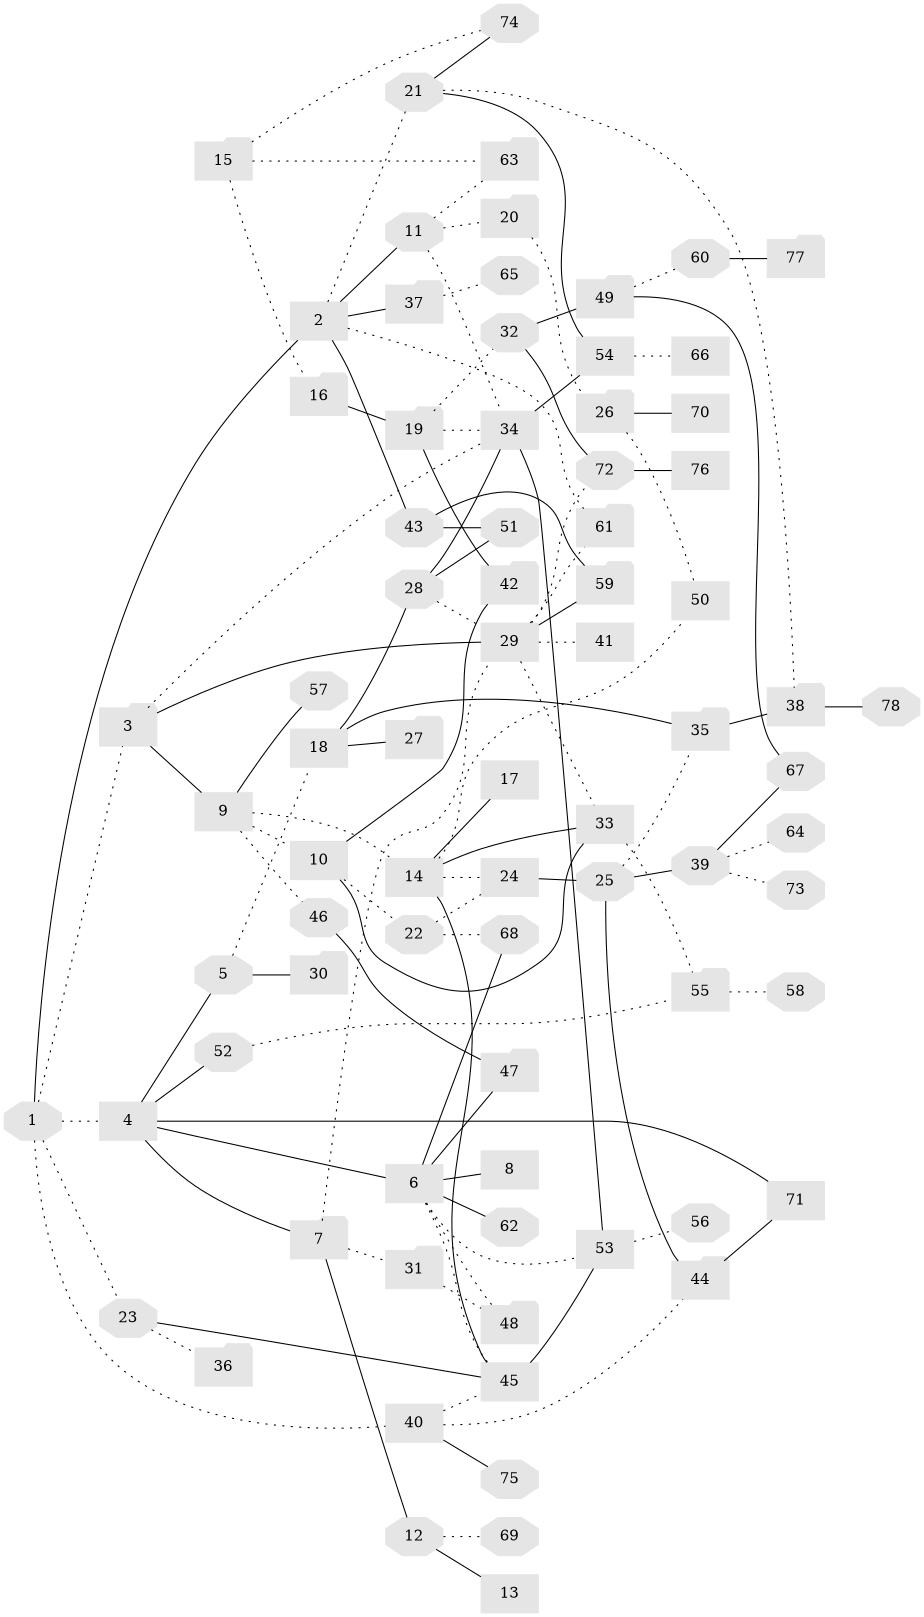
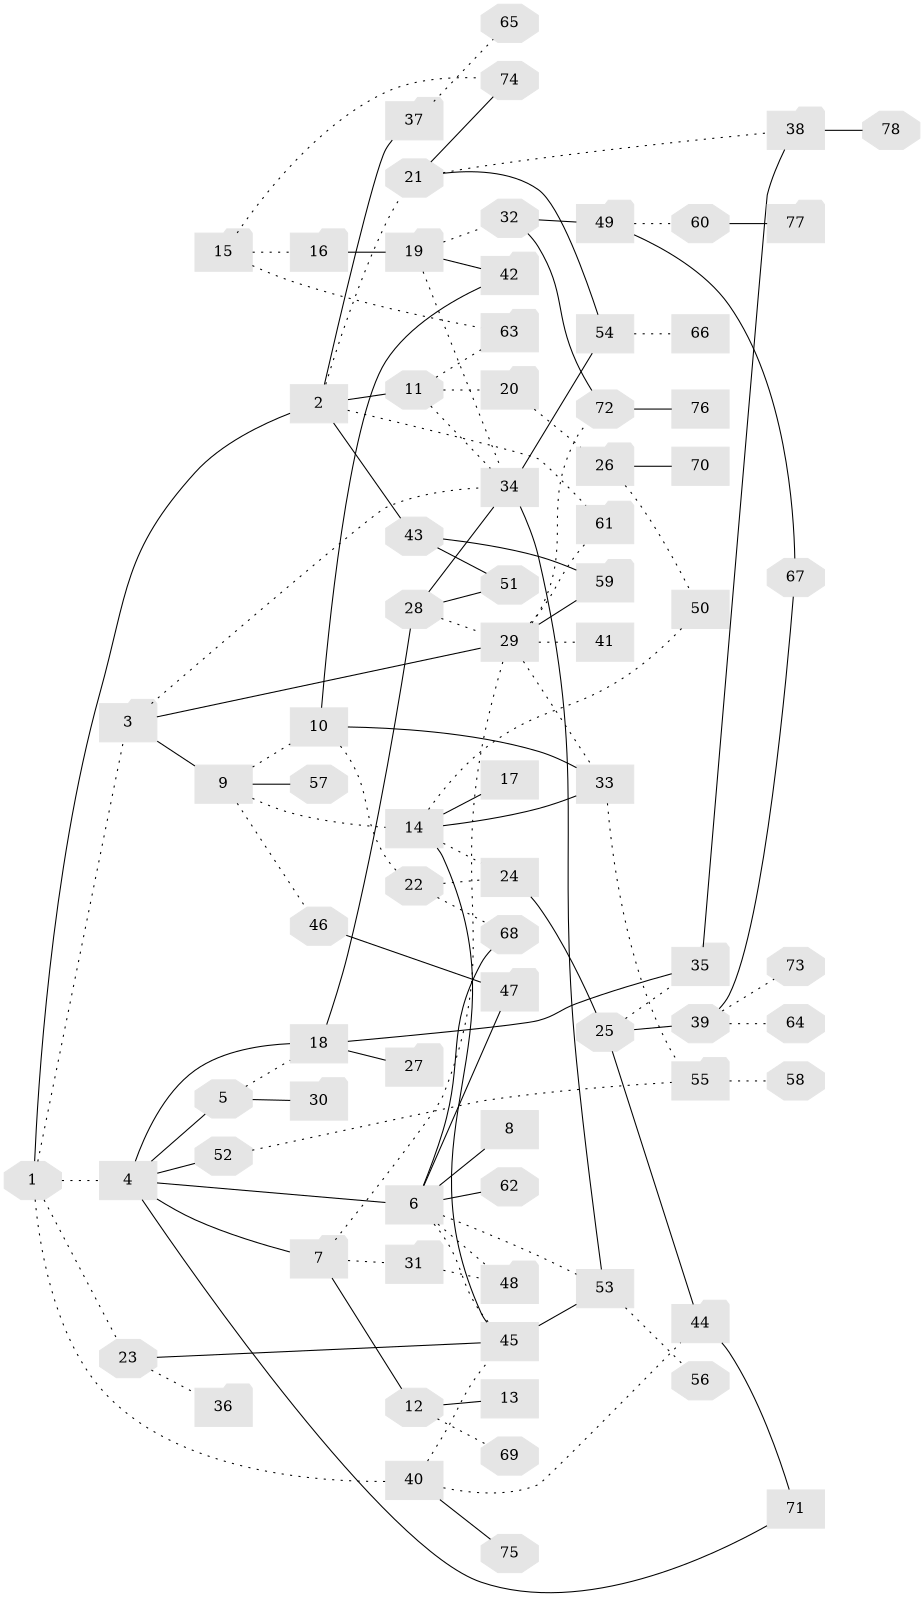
edge "18" -- "4": added
